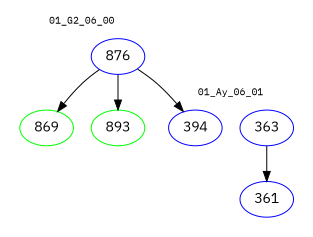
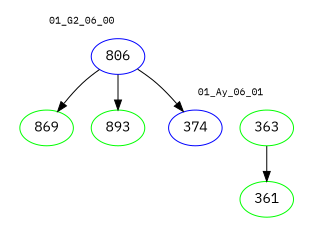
node "876": label "876" -> "806"
node "394": label "394" -> "374"
node "363": color blue -> green
node "361": color blue -> green
